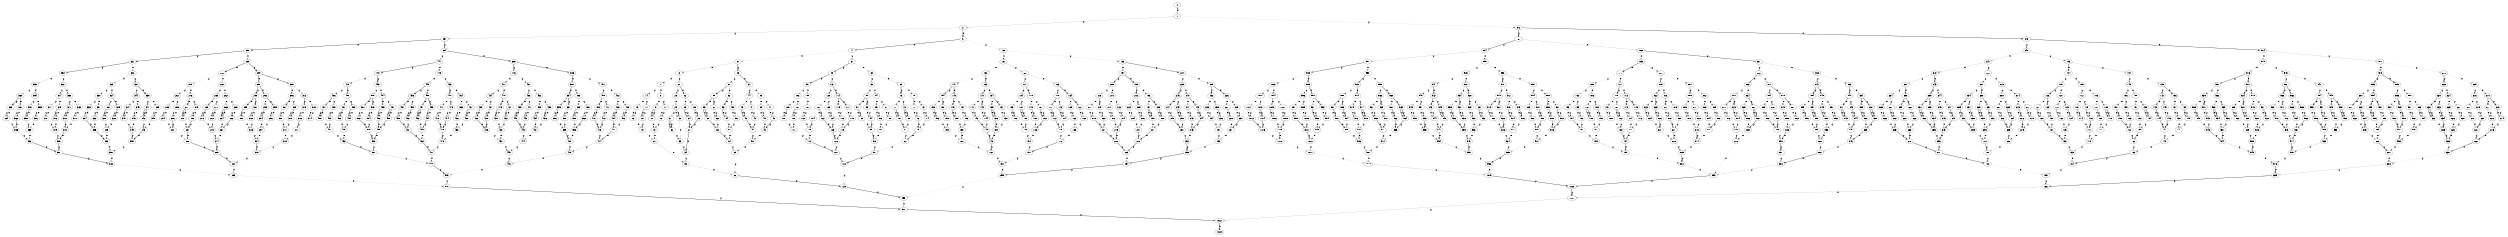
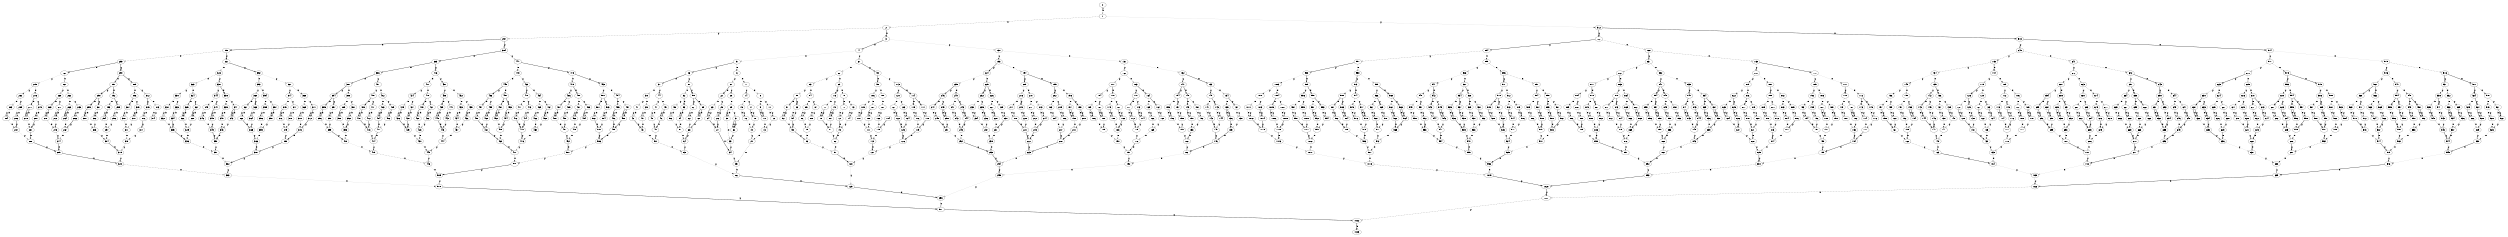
node "1301": label "1301" -> "1001"
edge "876" -> "893": now "876" -> "891"
node "1021": label "1021" -> "1081"
